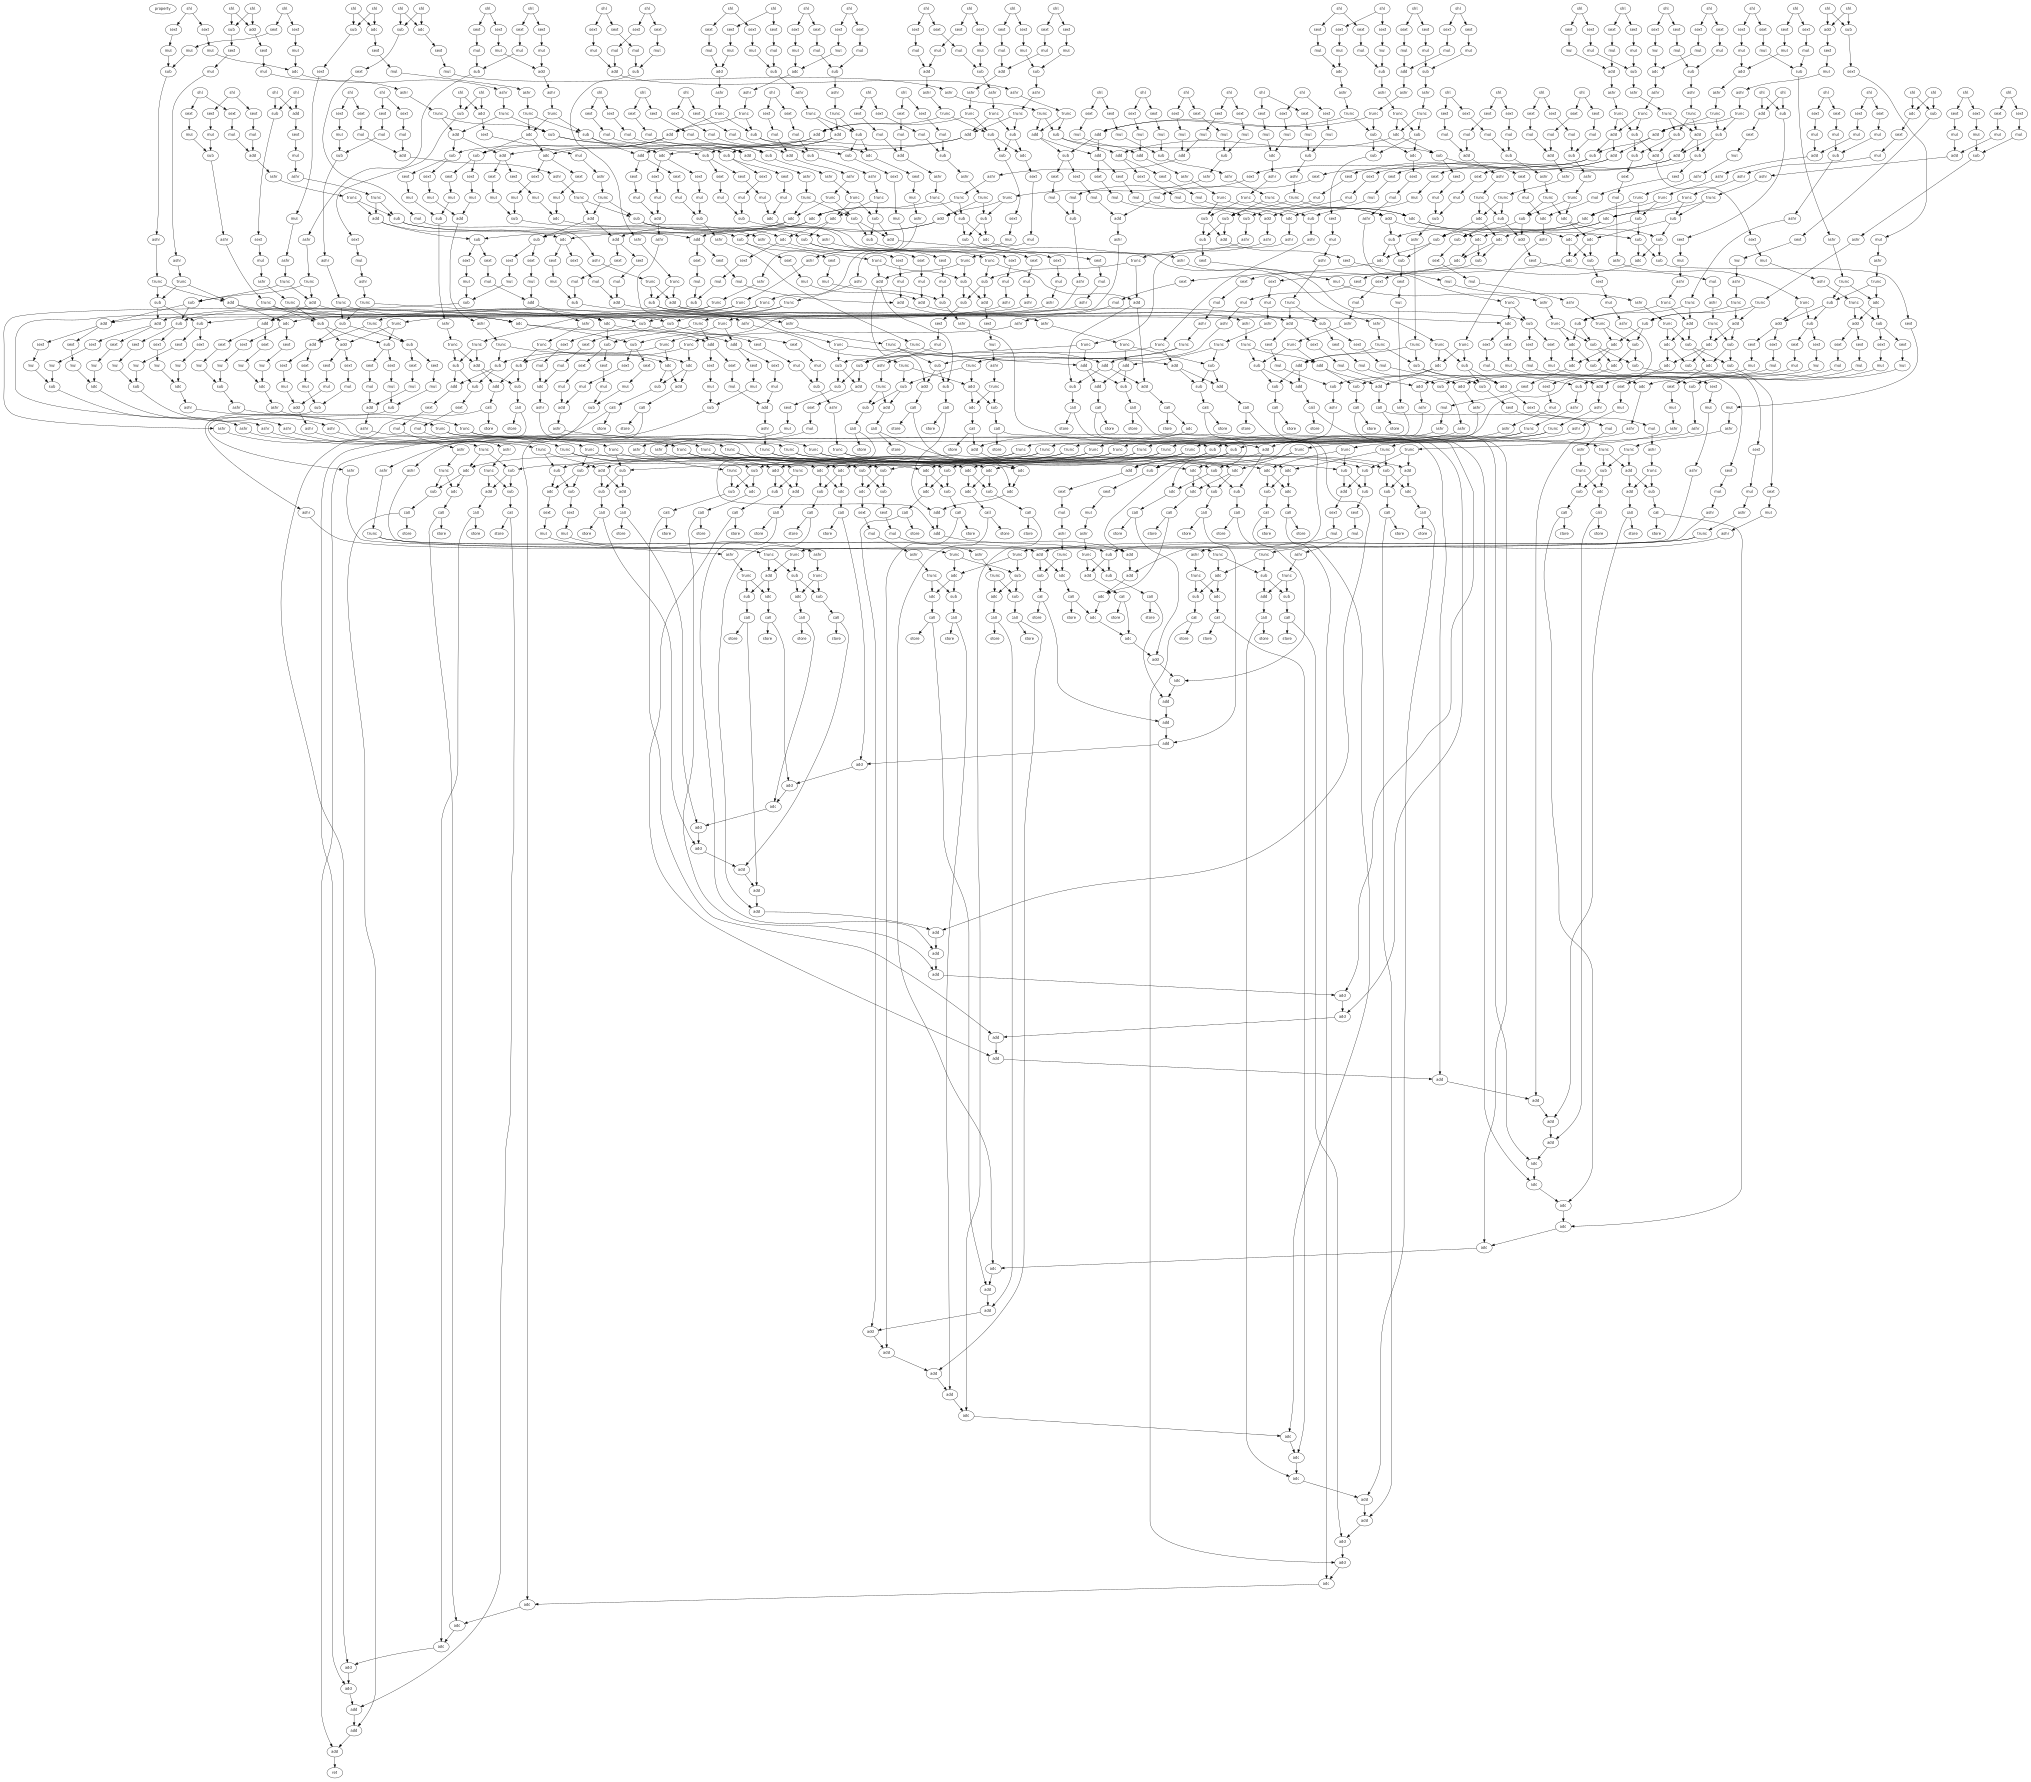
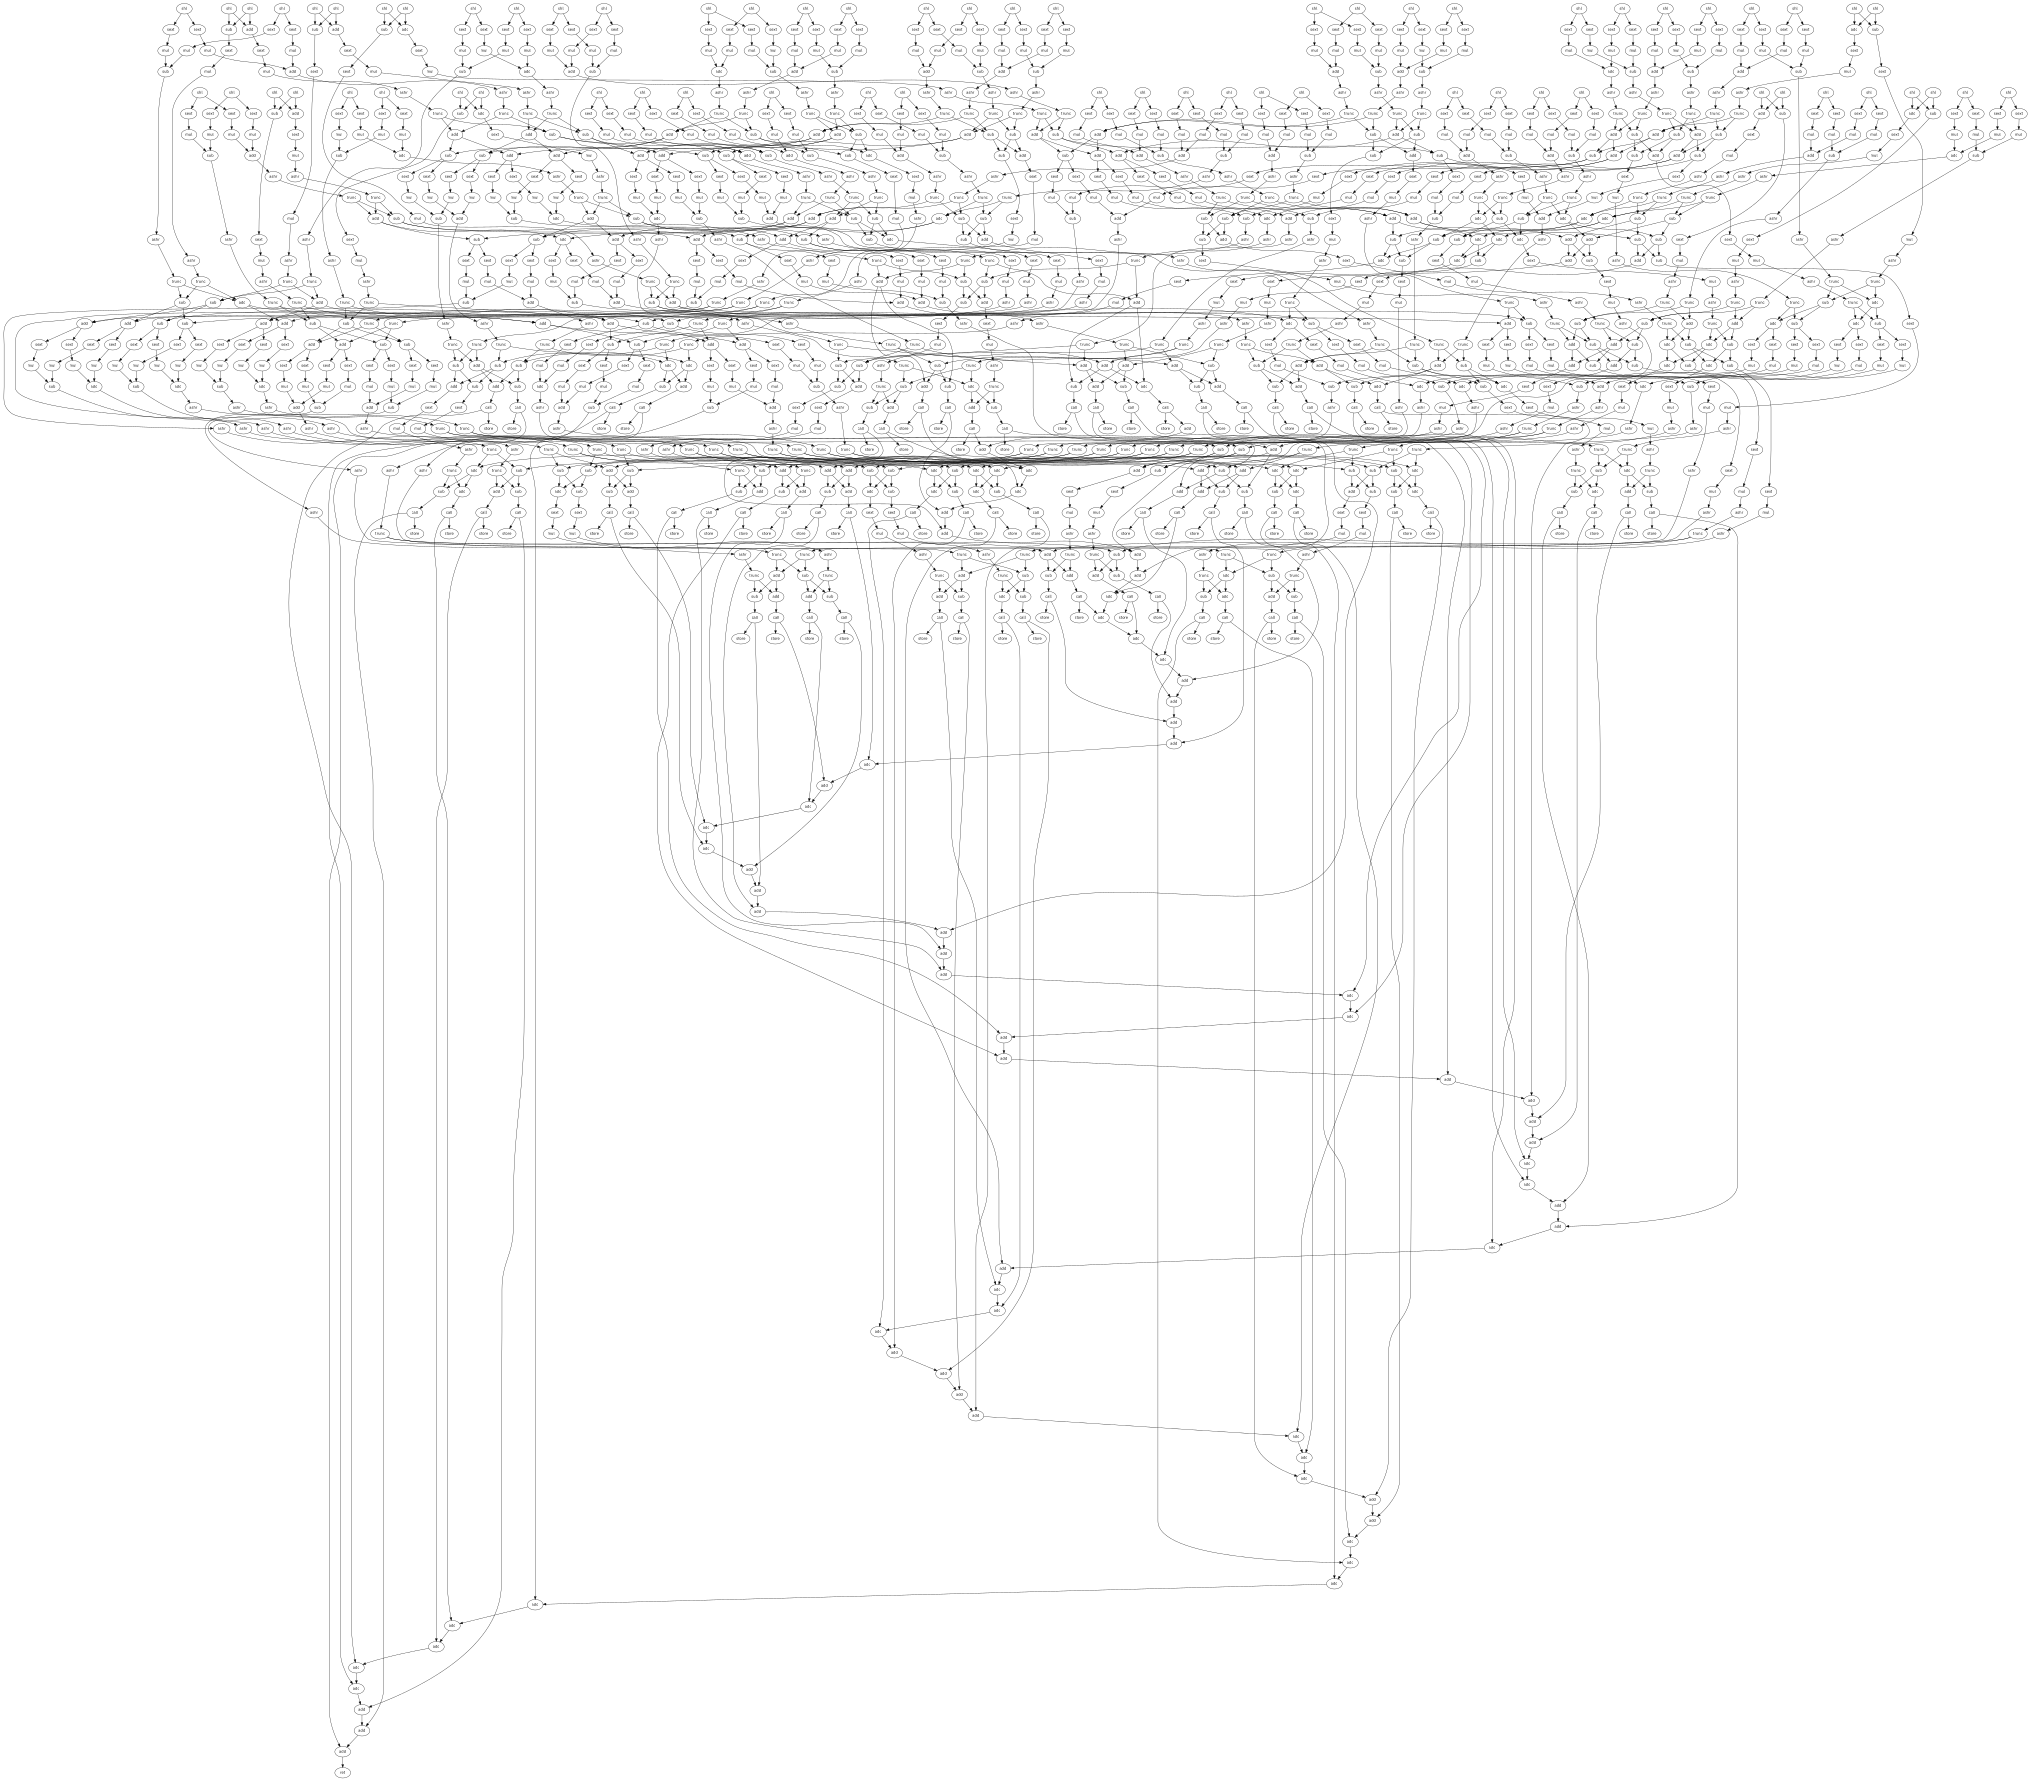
node "property": removed
